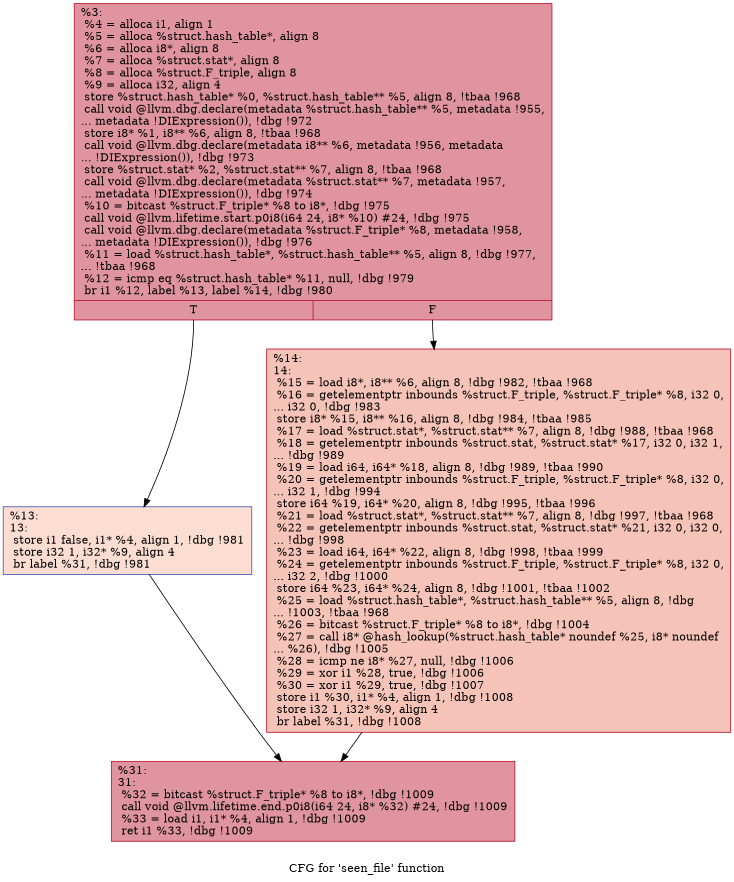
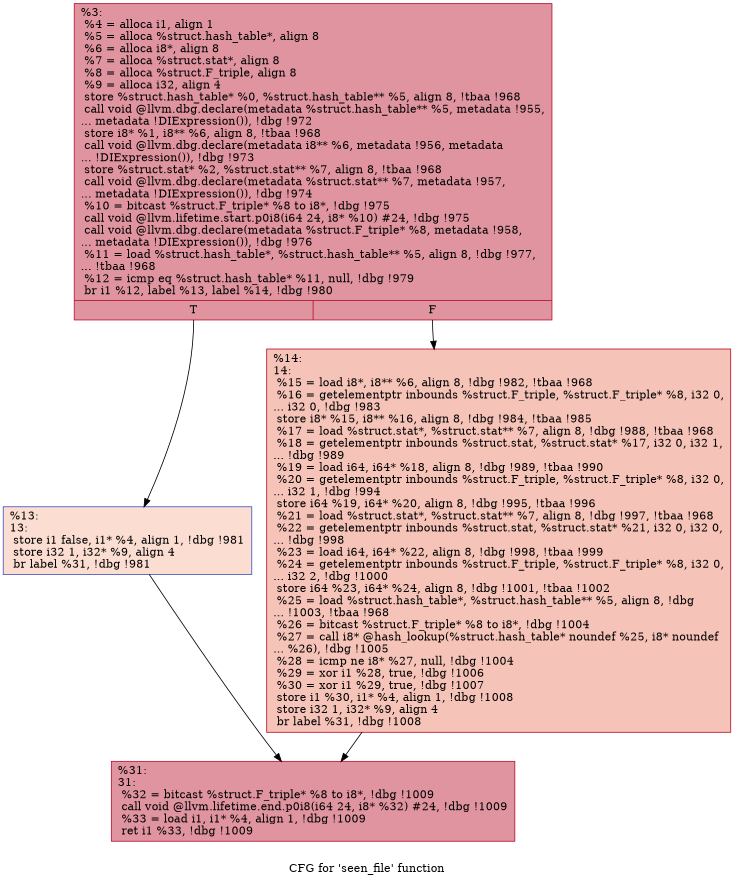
node "%14:": text "%28 = icmp ne i8* %27, null, !dbg !1006" -> "%28 = icmp ne i8* %27, null, !dbg !1004"
